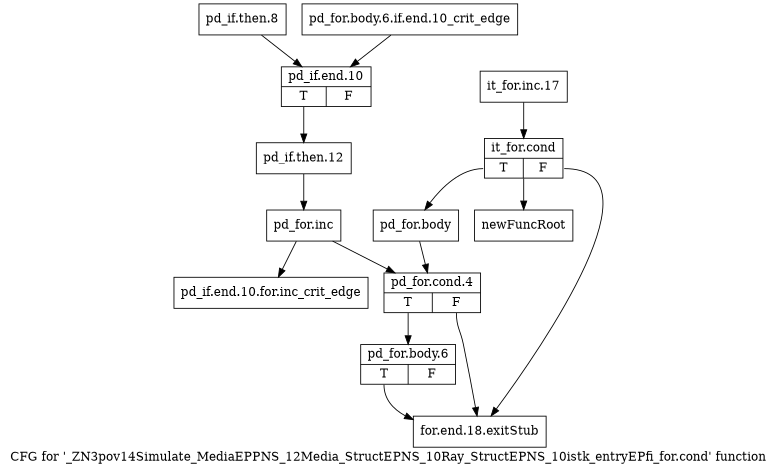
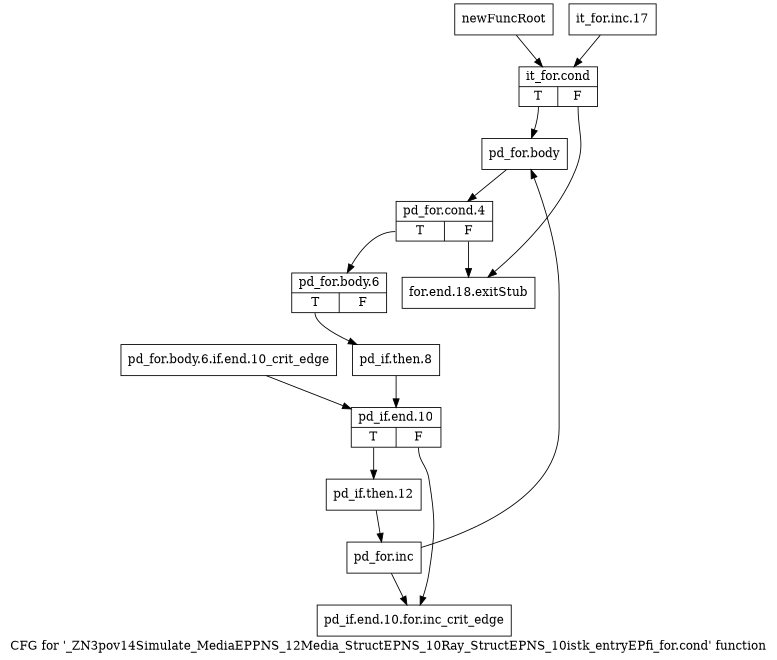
edge "it_for.cond" -> "newFuncRoot": reversed
edge "pd_for.inc" -> "pd_for.cond.4": now "pd_for.inc" -> "pd_for.body"
edge "pd_for.body.6" -> "for.end.18.exitStub": now "pd_for.body.6" -> "pd_if.then.8"
edge "pd_if.end.10" -> "pd_if.end.10.for.inc_crit_edge": added
